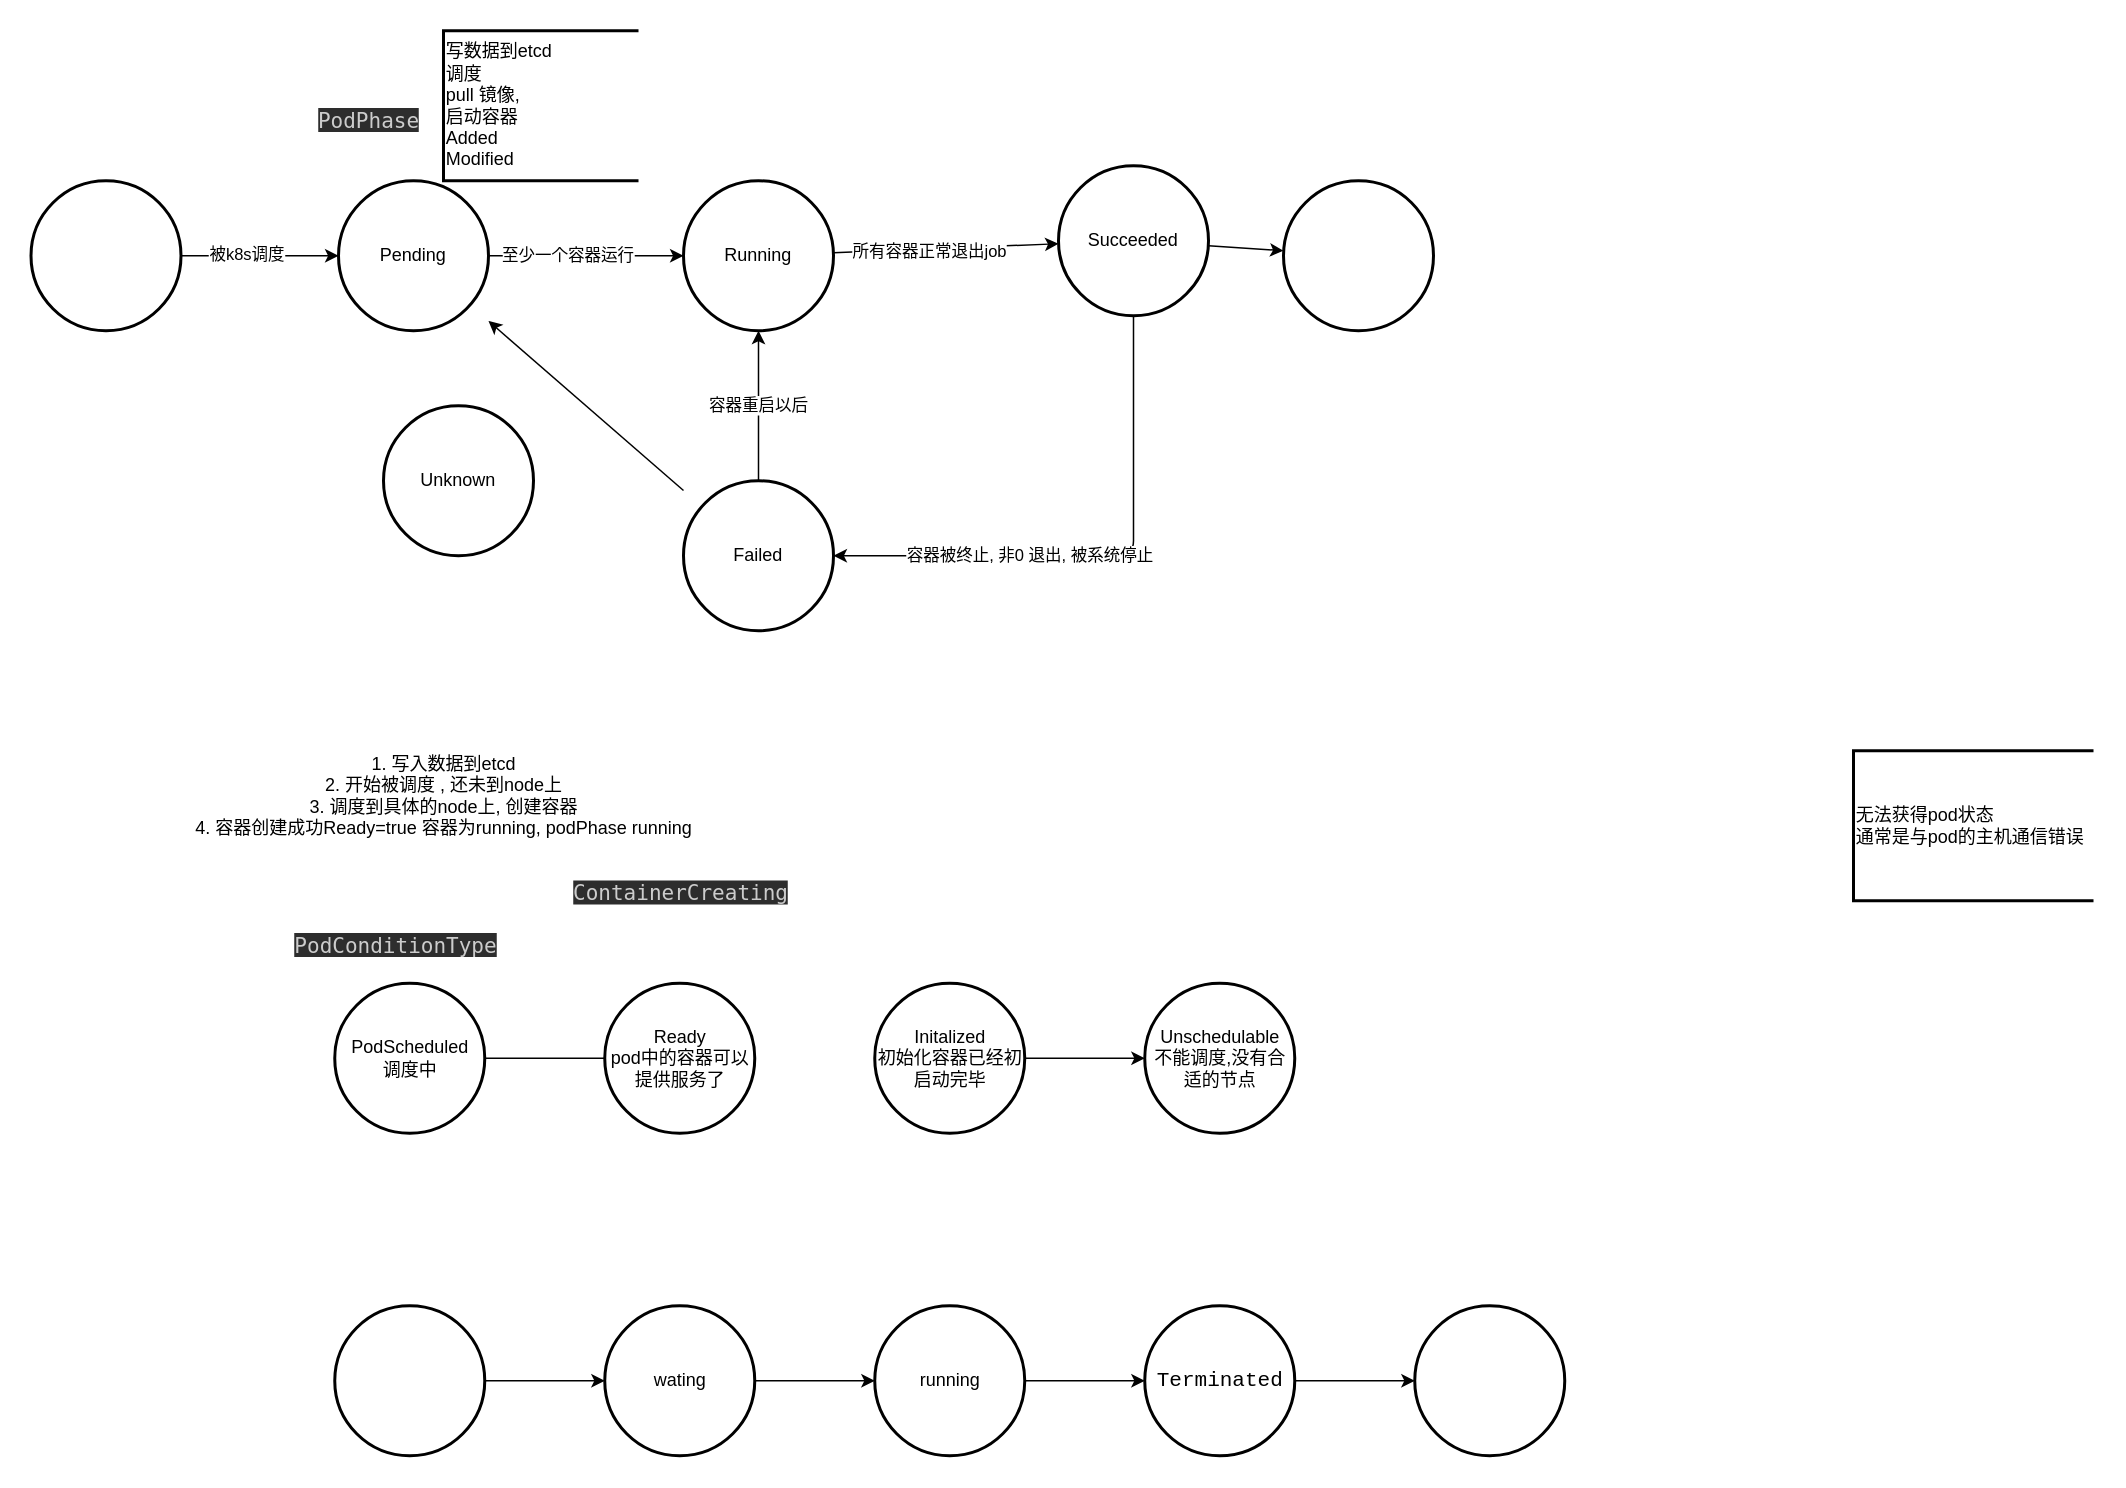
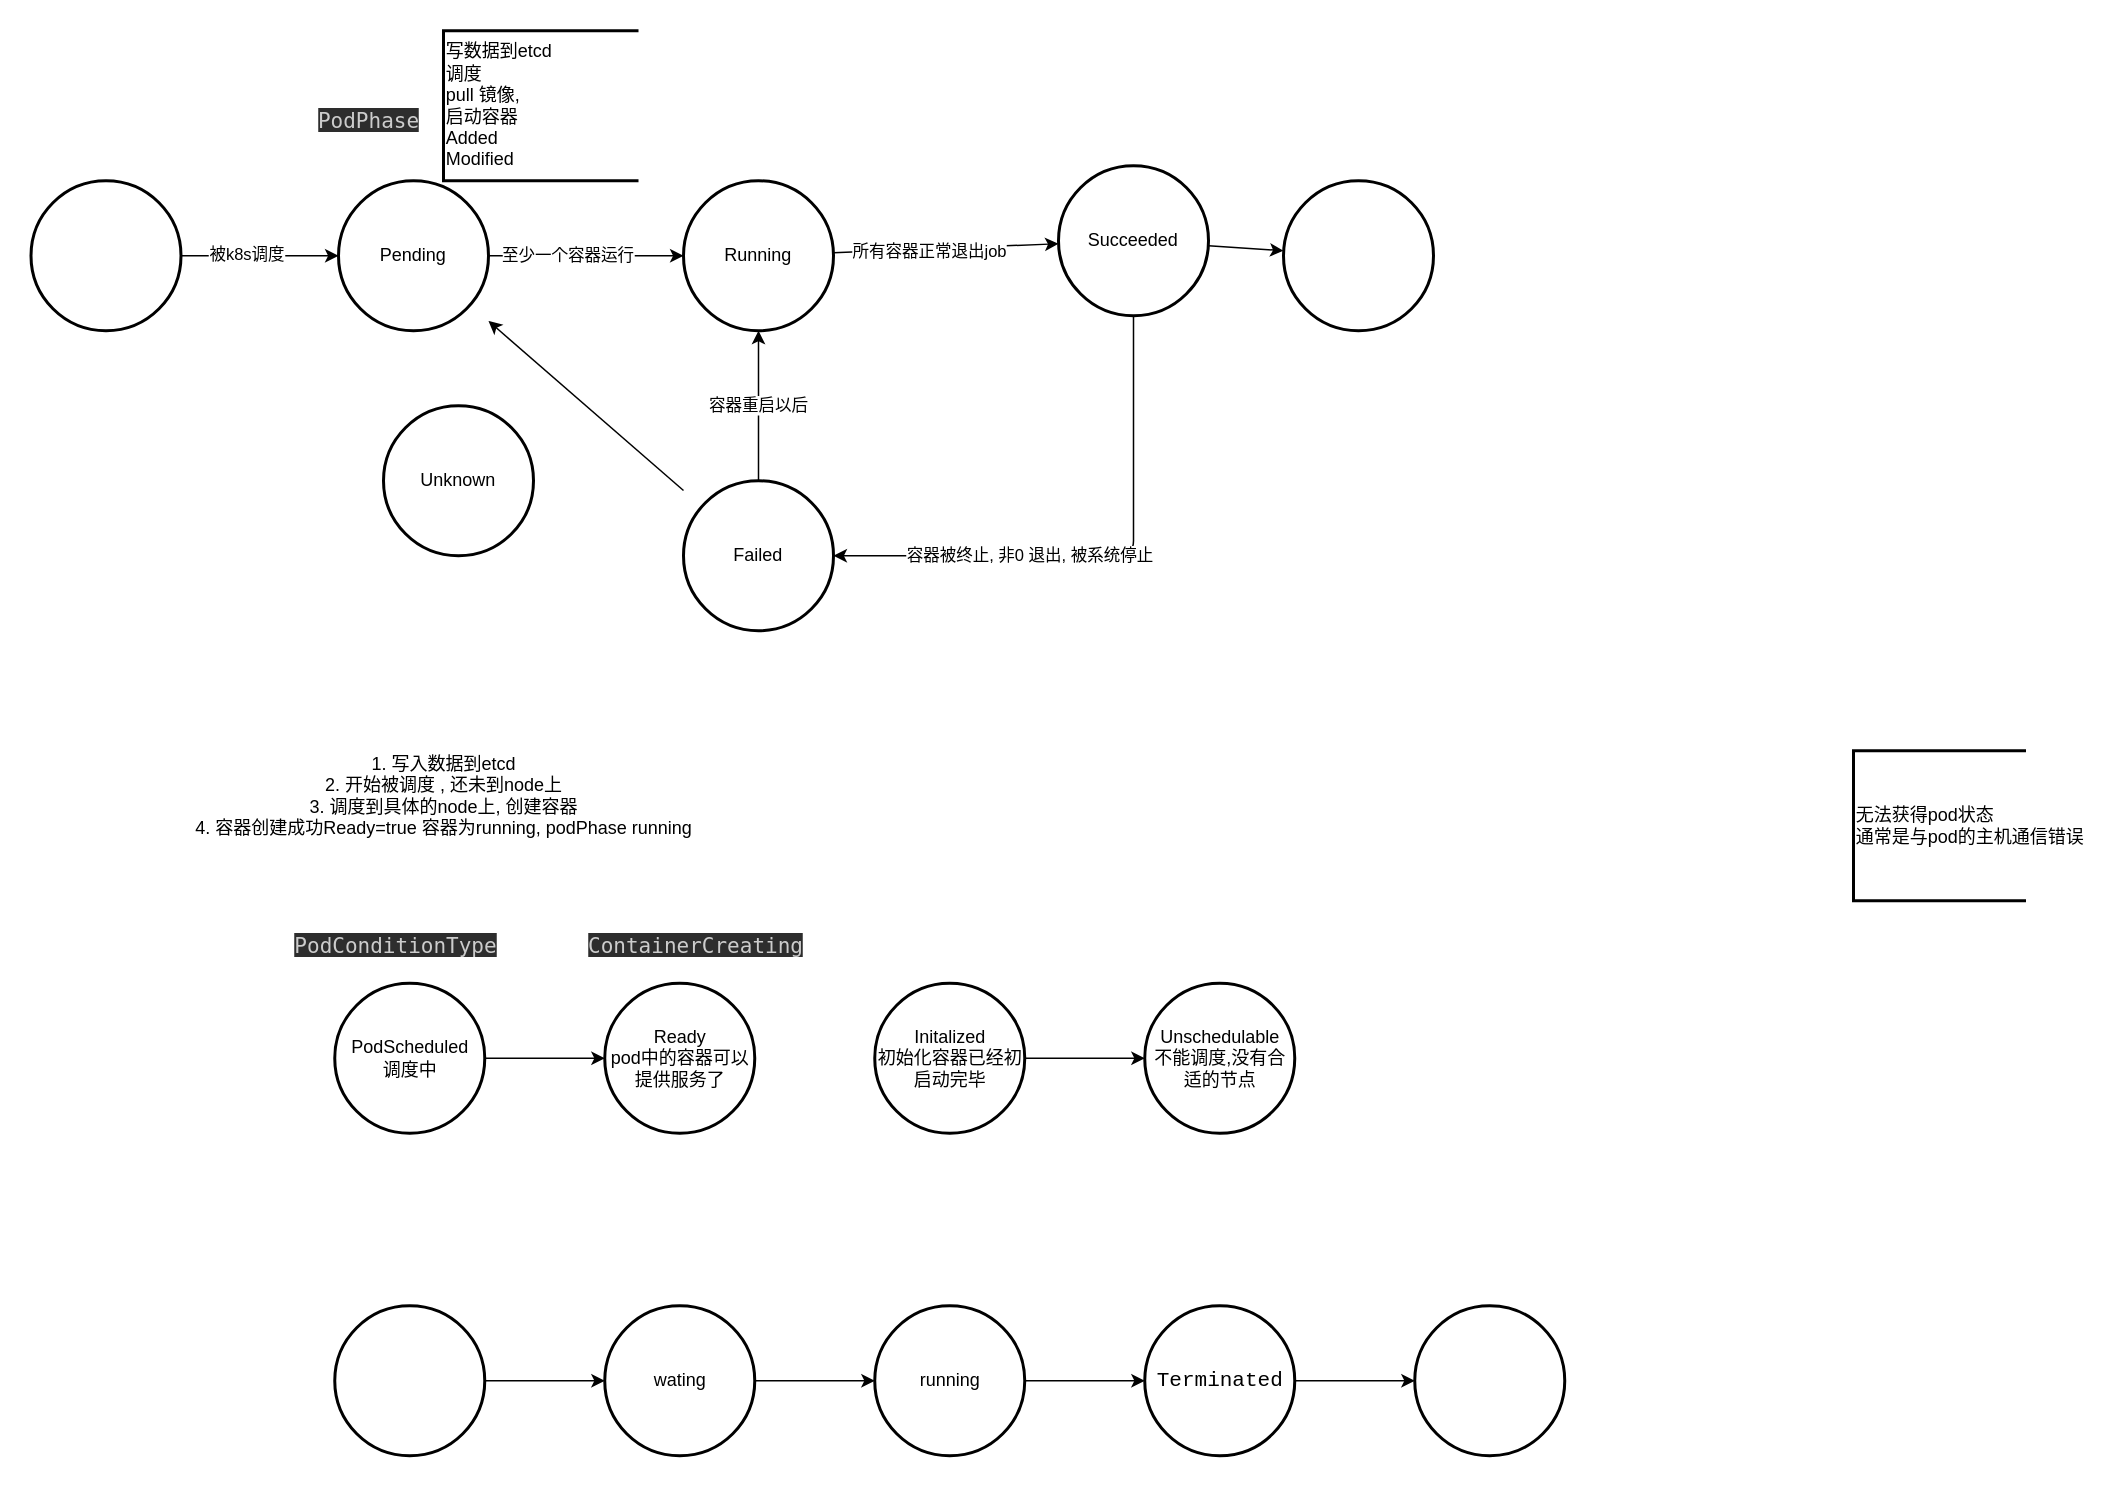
node "无法获得pod状态 通常是与pod的主机通信错误": size 240x150 -> 173x150
node "ContainerCreating": moved (680, 893) -> (695, 946)
edge "PodScheduled 调度中" -- "Ready pod中的容器可以提供服务了": arrowhead none -> classic
